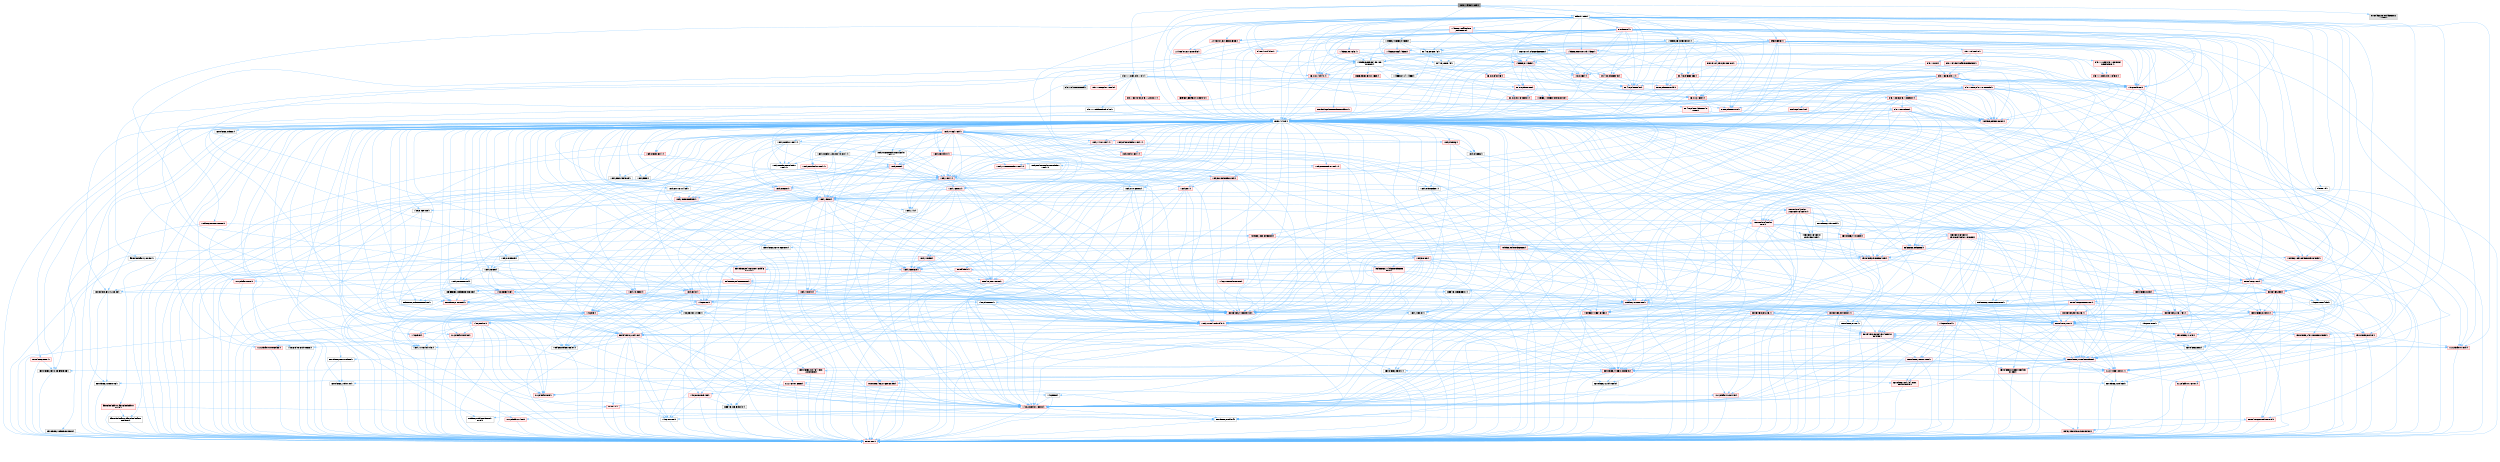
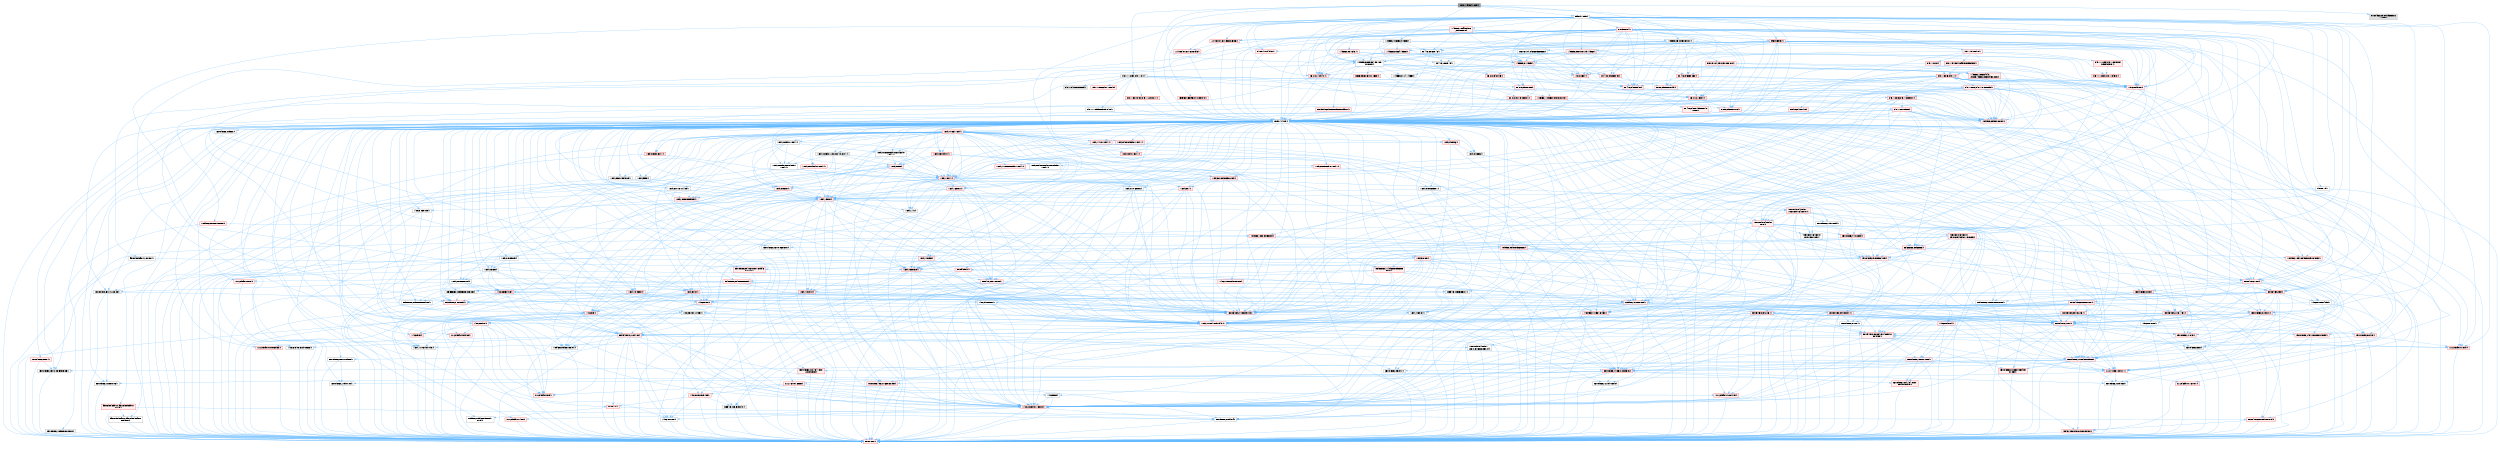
node "Widgets/Accessibility /SlateWidgetAccessibleTypes.h": added
edge "RigVMCore/RigVM.h" -> "Types/SlateEnums.h": now "RigVMCore/RigVM.h" -> "UObject/ObjectMacros.h"
node "Internationalization /TextNamespaceFwd.h": added
